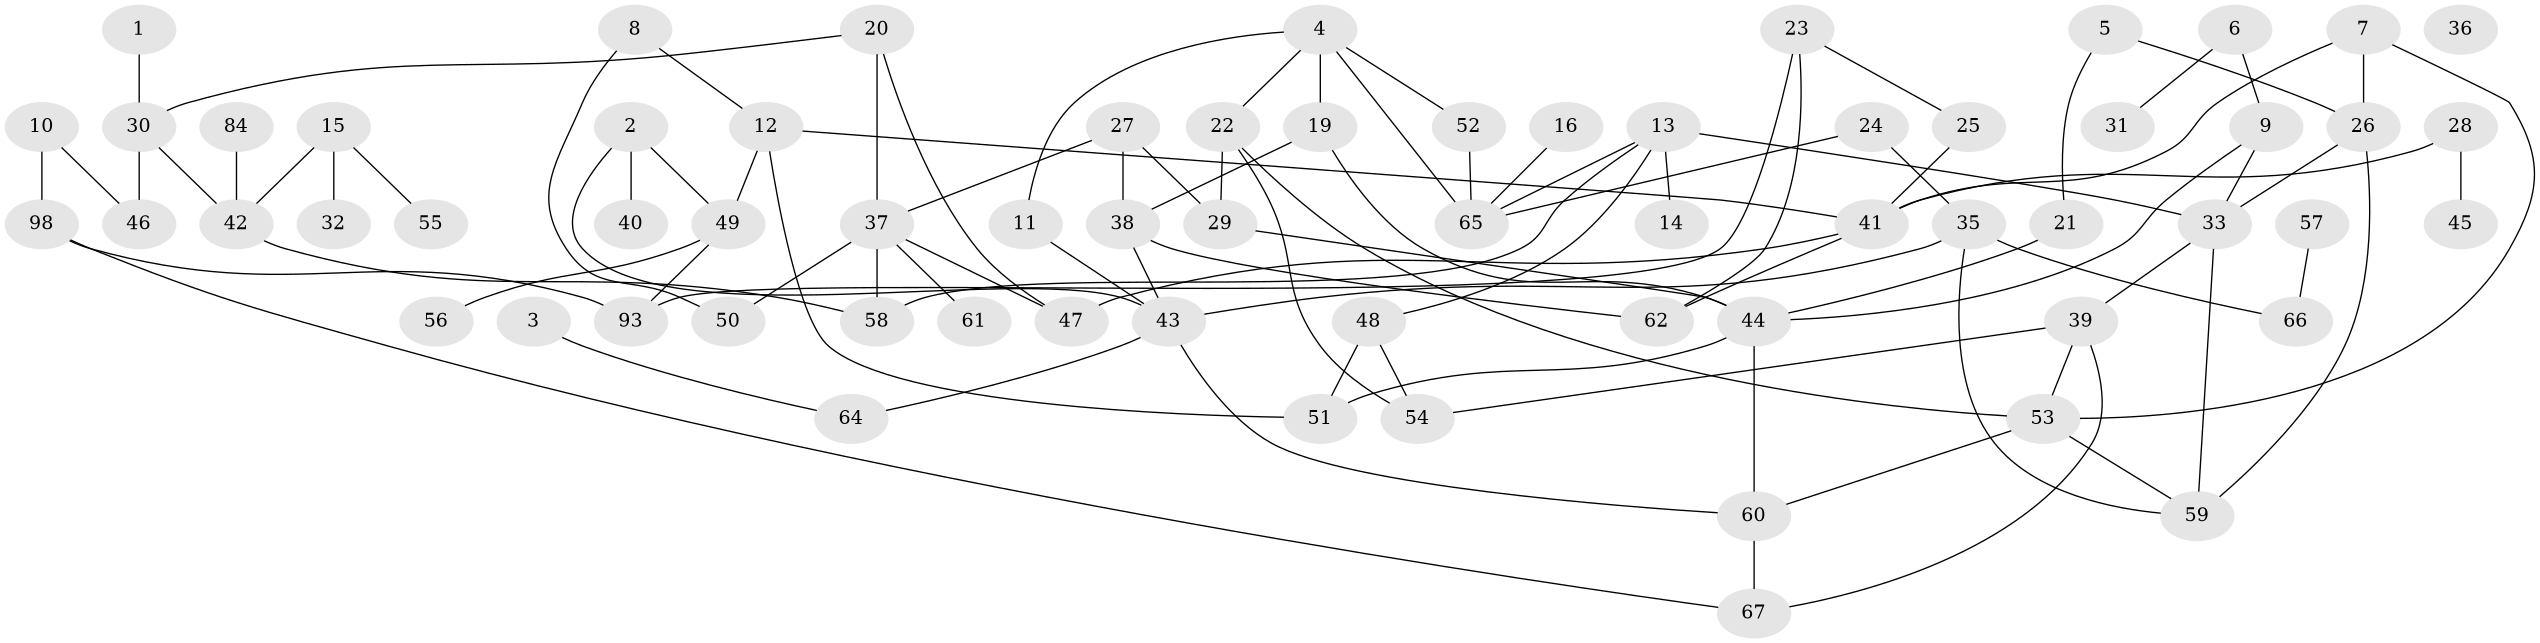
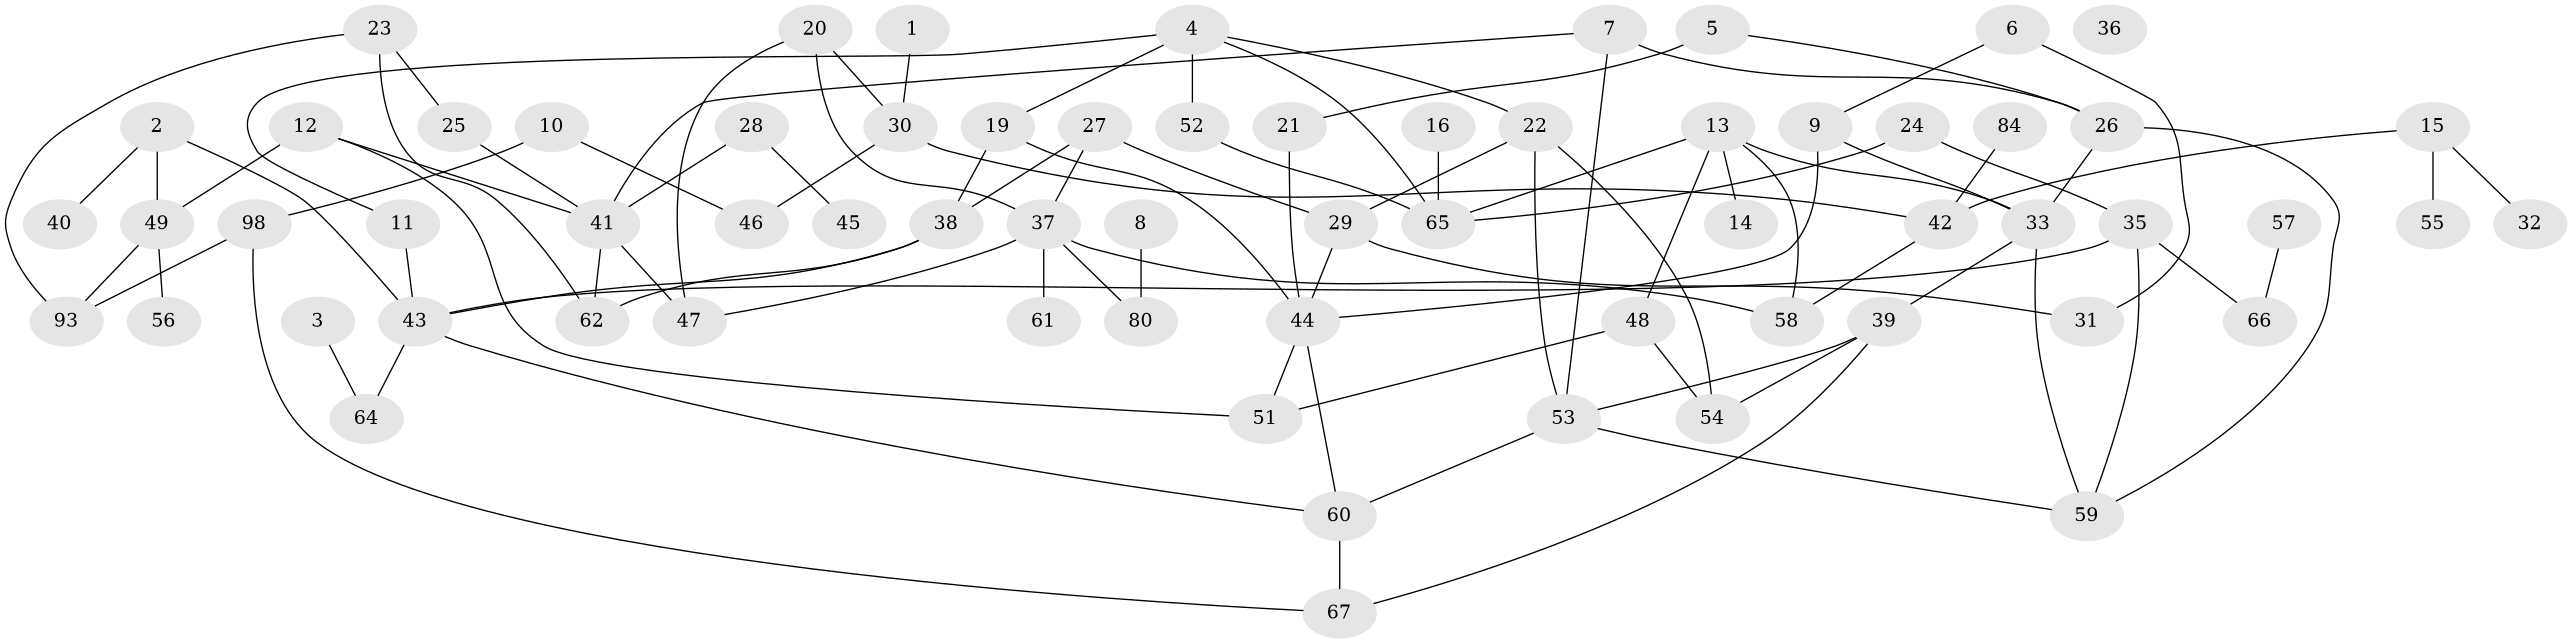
edge "8" -- "12": removed
edge "29" -- "31": added
node "50": label "50" -> "80"
